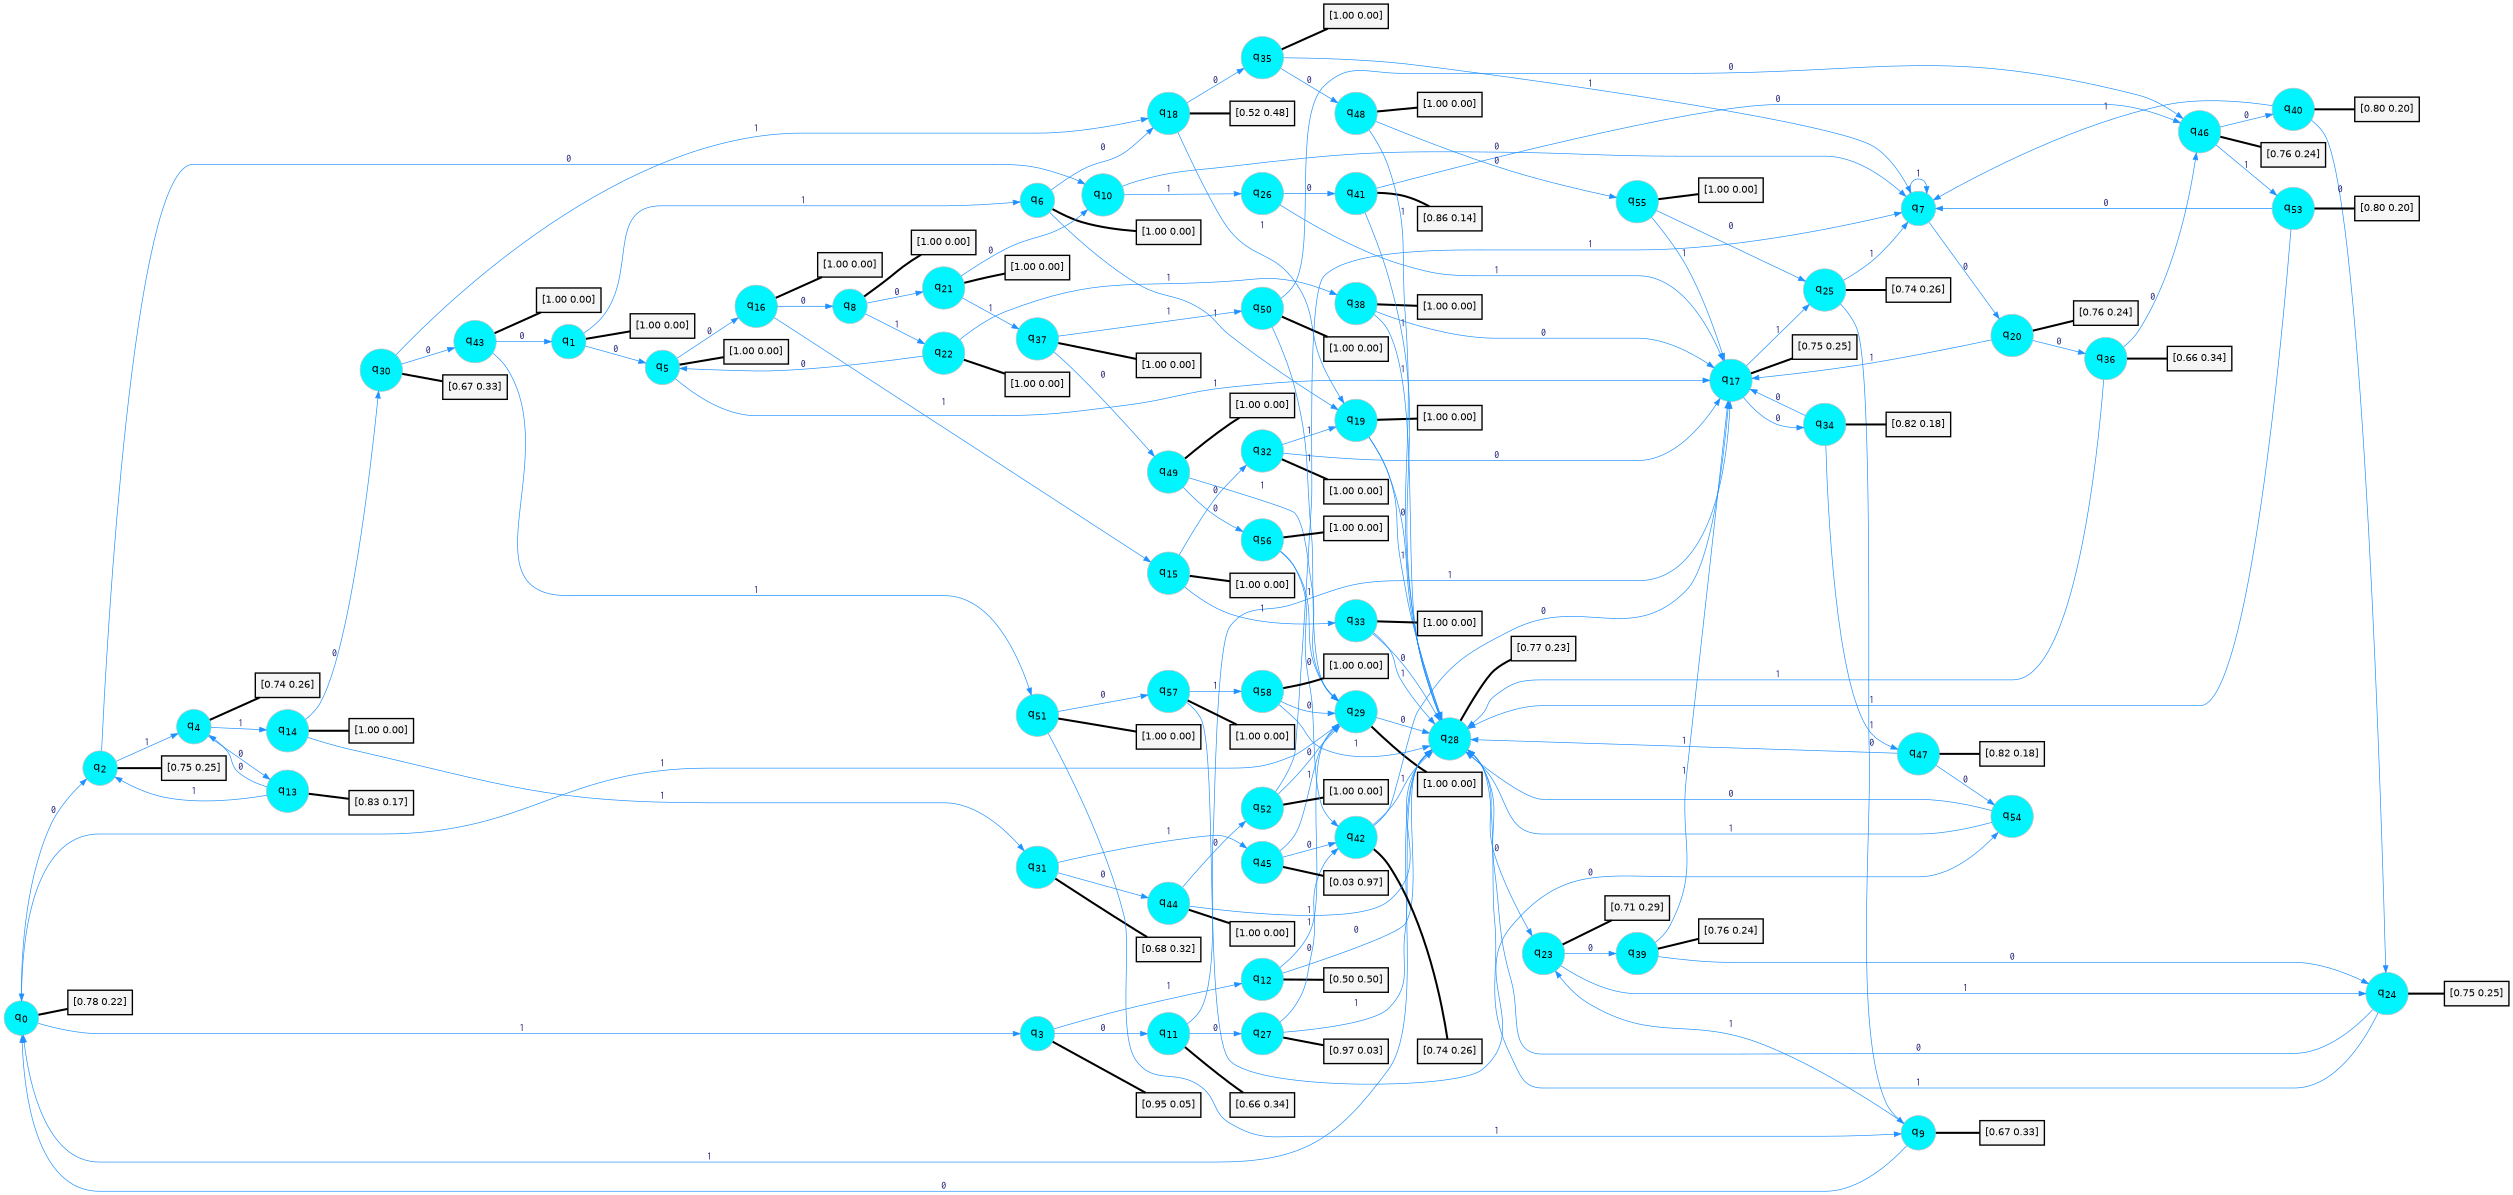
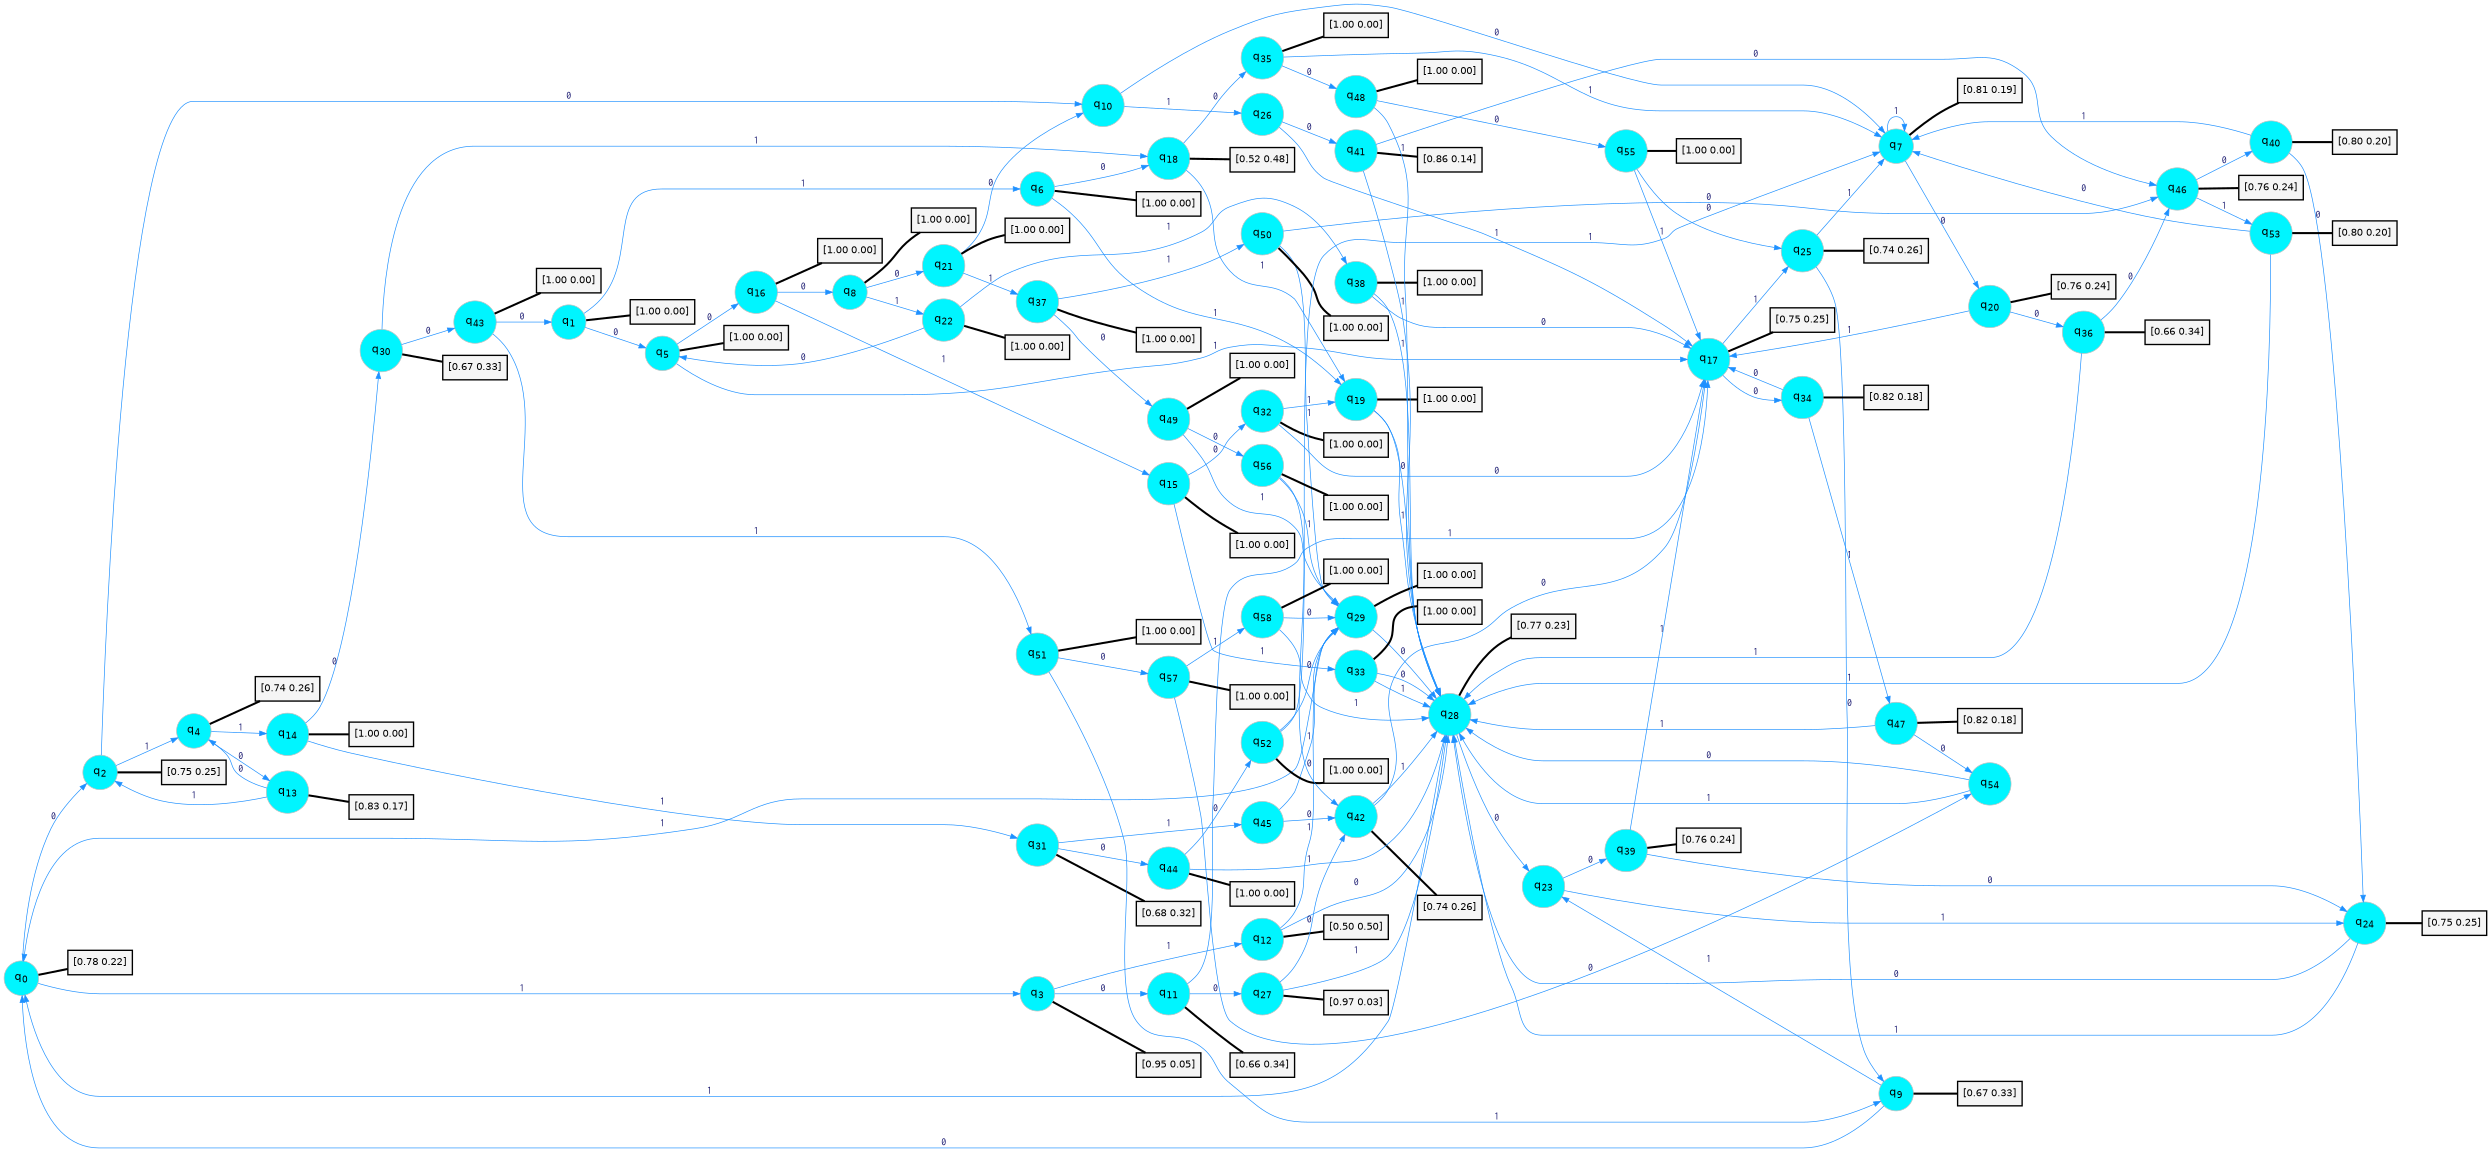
node "[0.81 0.19]": added
node "[0.03 0.97]": removed
node "[0.71 0.29]": removed
